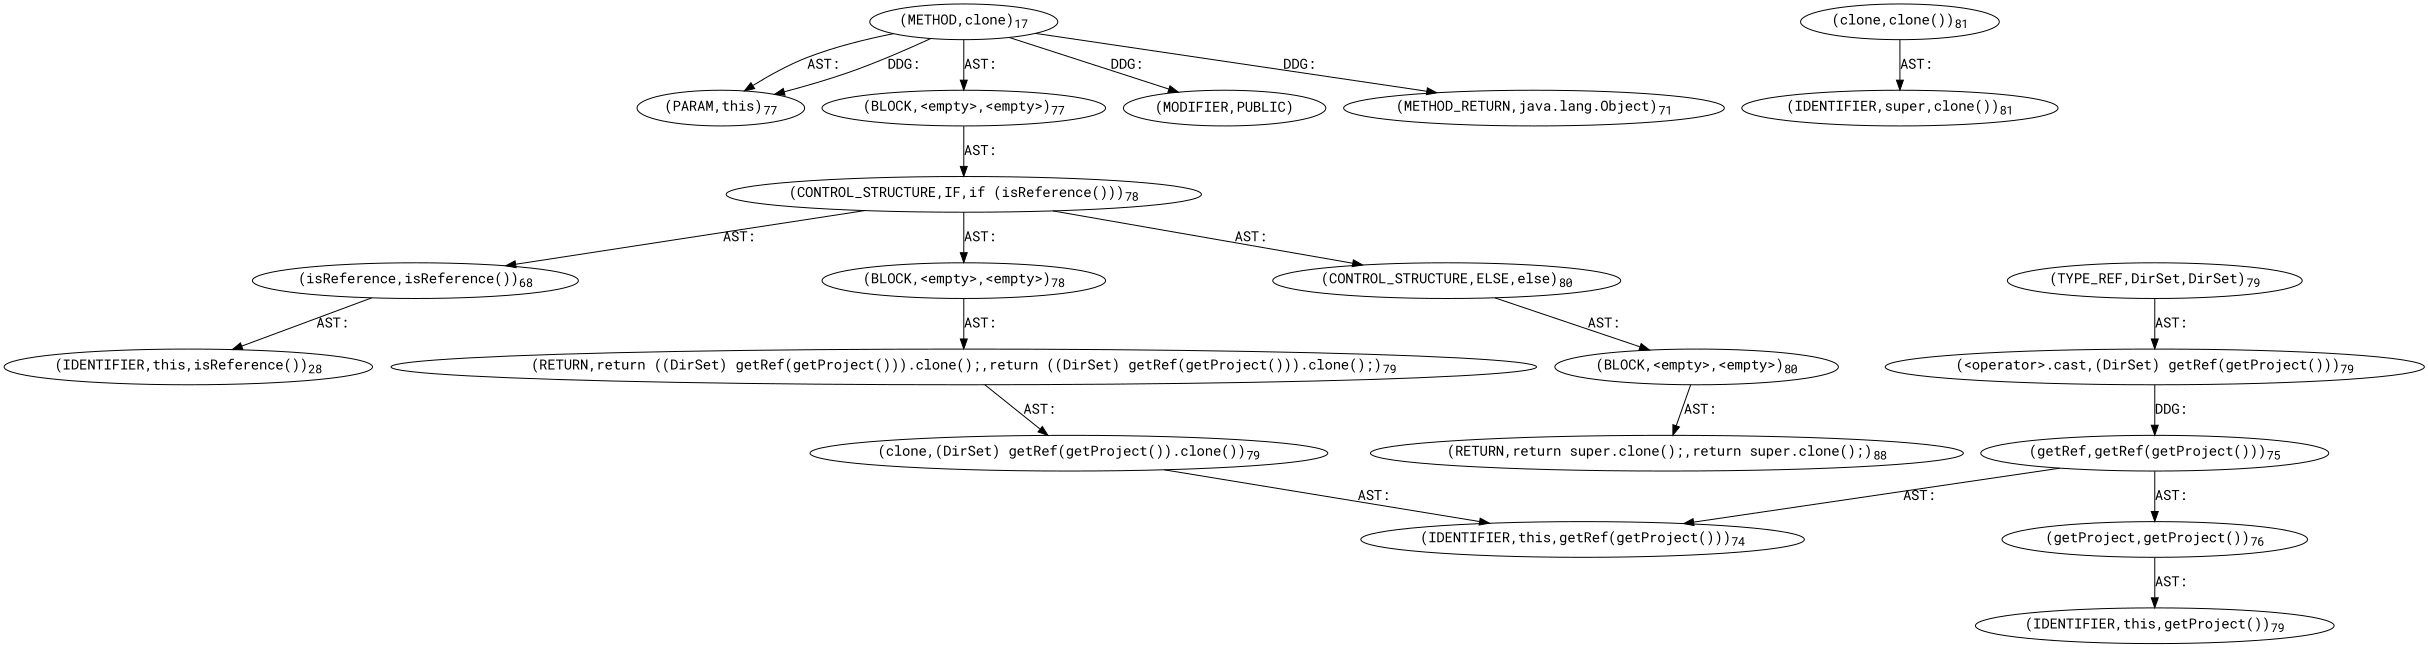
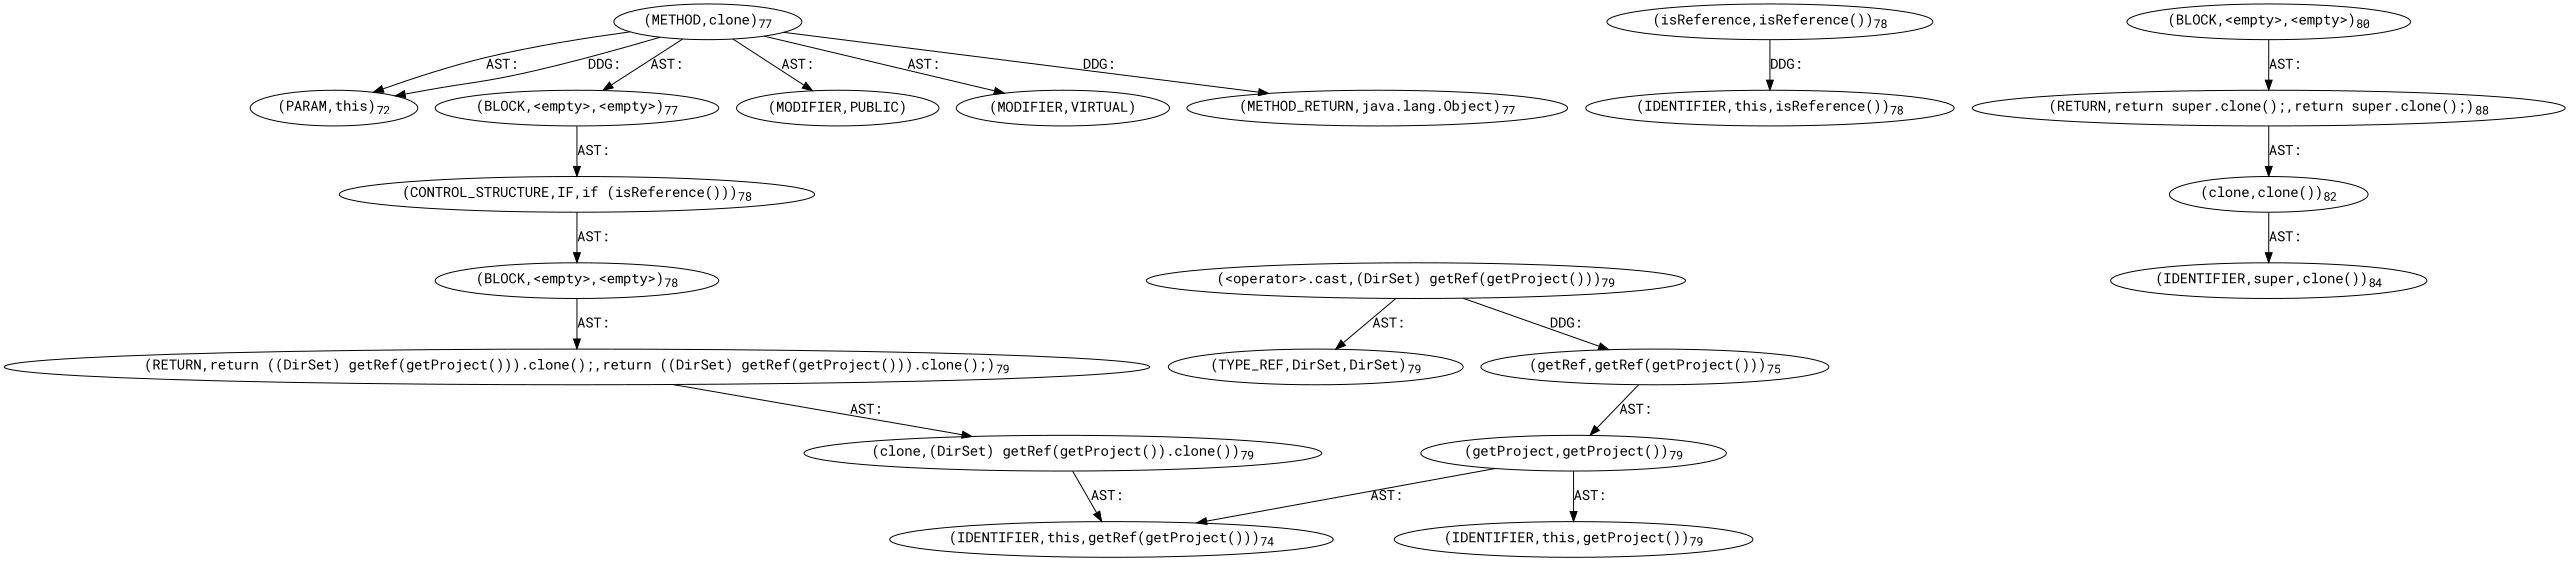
node "(METHOD,clone)": text "17" -> "77"
node "(clone,clone())": text "81" -> "82"
edge "(METHOD,clone)" -> "(MODIFIER,PUBLIC)": label "DDG: " -> "AST: "
node "(PARAM,this)": text "77" -> "72"
node "(METHOD_RETURN,java.lang.Object)": text "71" -> "77"
node "(IDENTIFIER,super,clone())": text "81" -> "84"
node "(MODIFIER,VIRTUAL)": added
edge "(RETURN,return super.clone();,return super.clone();)" -> "(clone,clone())": added, label "AST:"
edge "(CONTROL_STRUCTURE,IF,if (isReference()))" -> "(isReference,isReference())": removed, label "AST:"
node "(isReference,isReference())": text "68" -> "78"
node "(CONTROL_STRUCTURE,ELSE,else)": removed
edge "(TYPE_REF,DirSet,DirSet)" -> "(<operator>.cast,(DirSet) getRef(getProject()))": reversed
edge "(isReference,isReference())" -> "(IDENTIFIER,this,isReference())": label "AST: " -> "DDG: "
node "(IDENTIFIER,this,isReference())": text "28" -> "78"
edge "(getRef,getRef(getProject()))" -> "(IDENTIFIER,this,getRef(getProject()))": now "(getProject,getProject())" -> "(IDENTIFIER,this,getRef(getProject()))"
node "(getProject,getProject())": text "76" -> "79"
